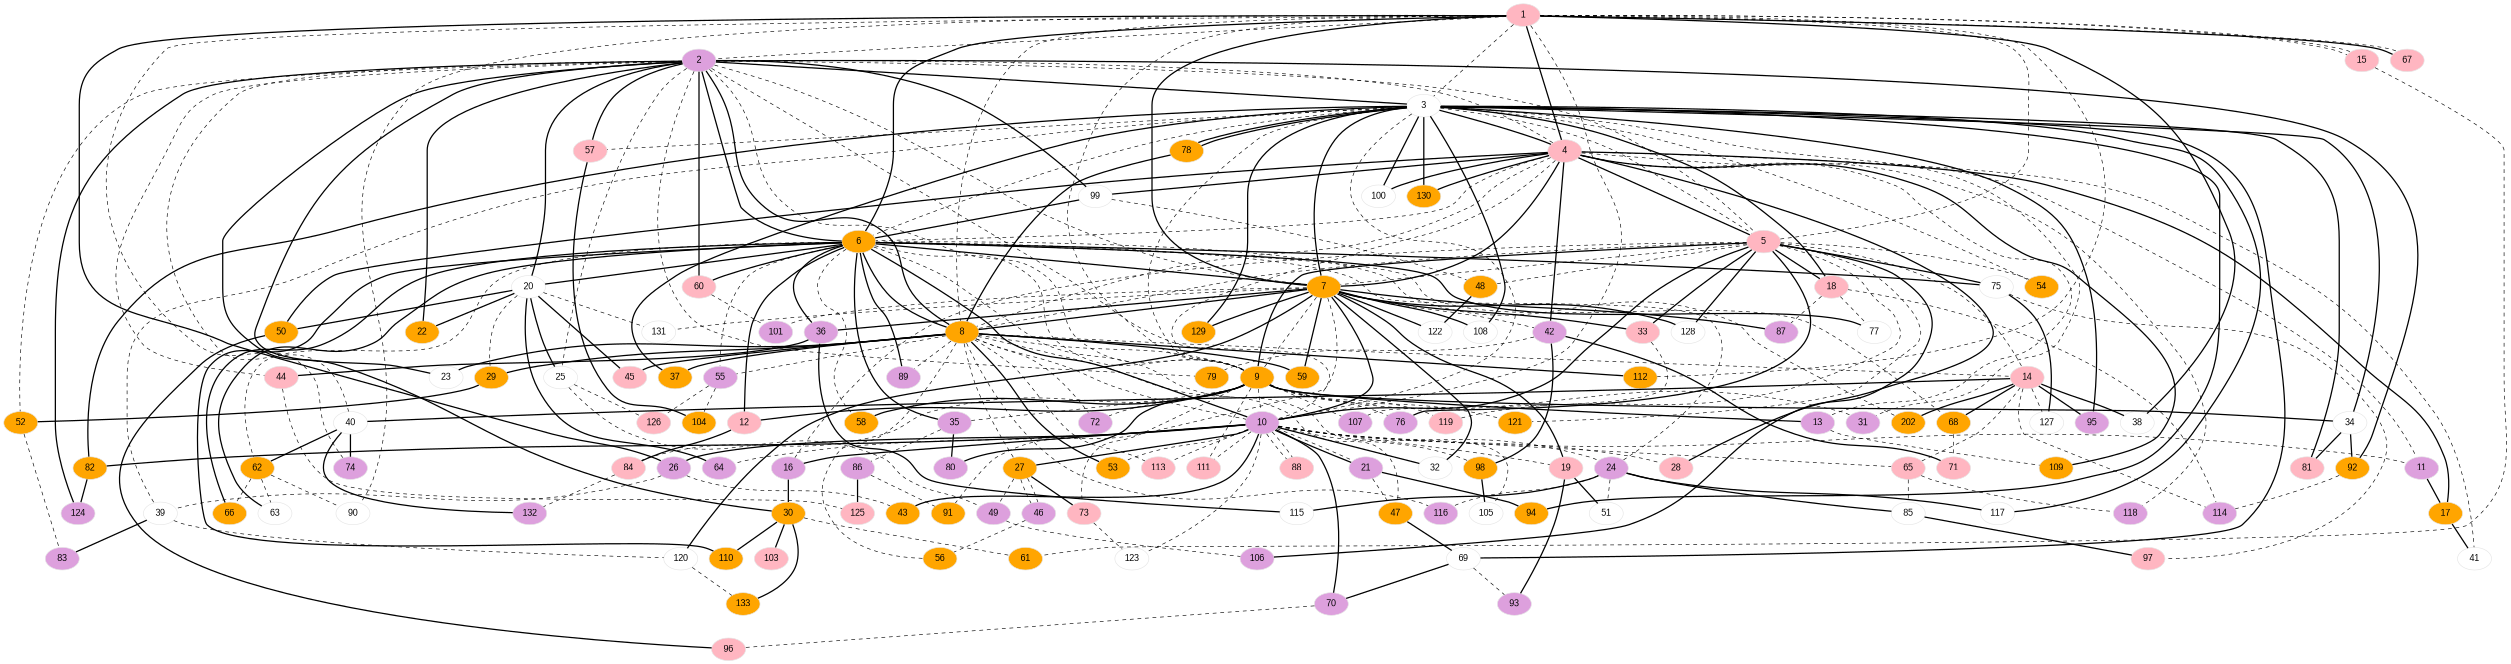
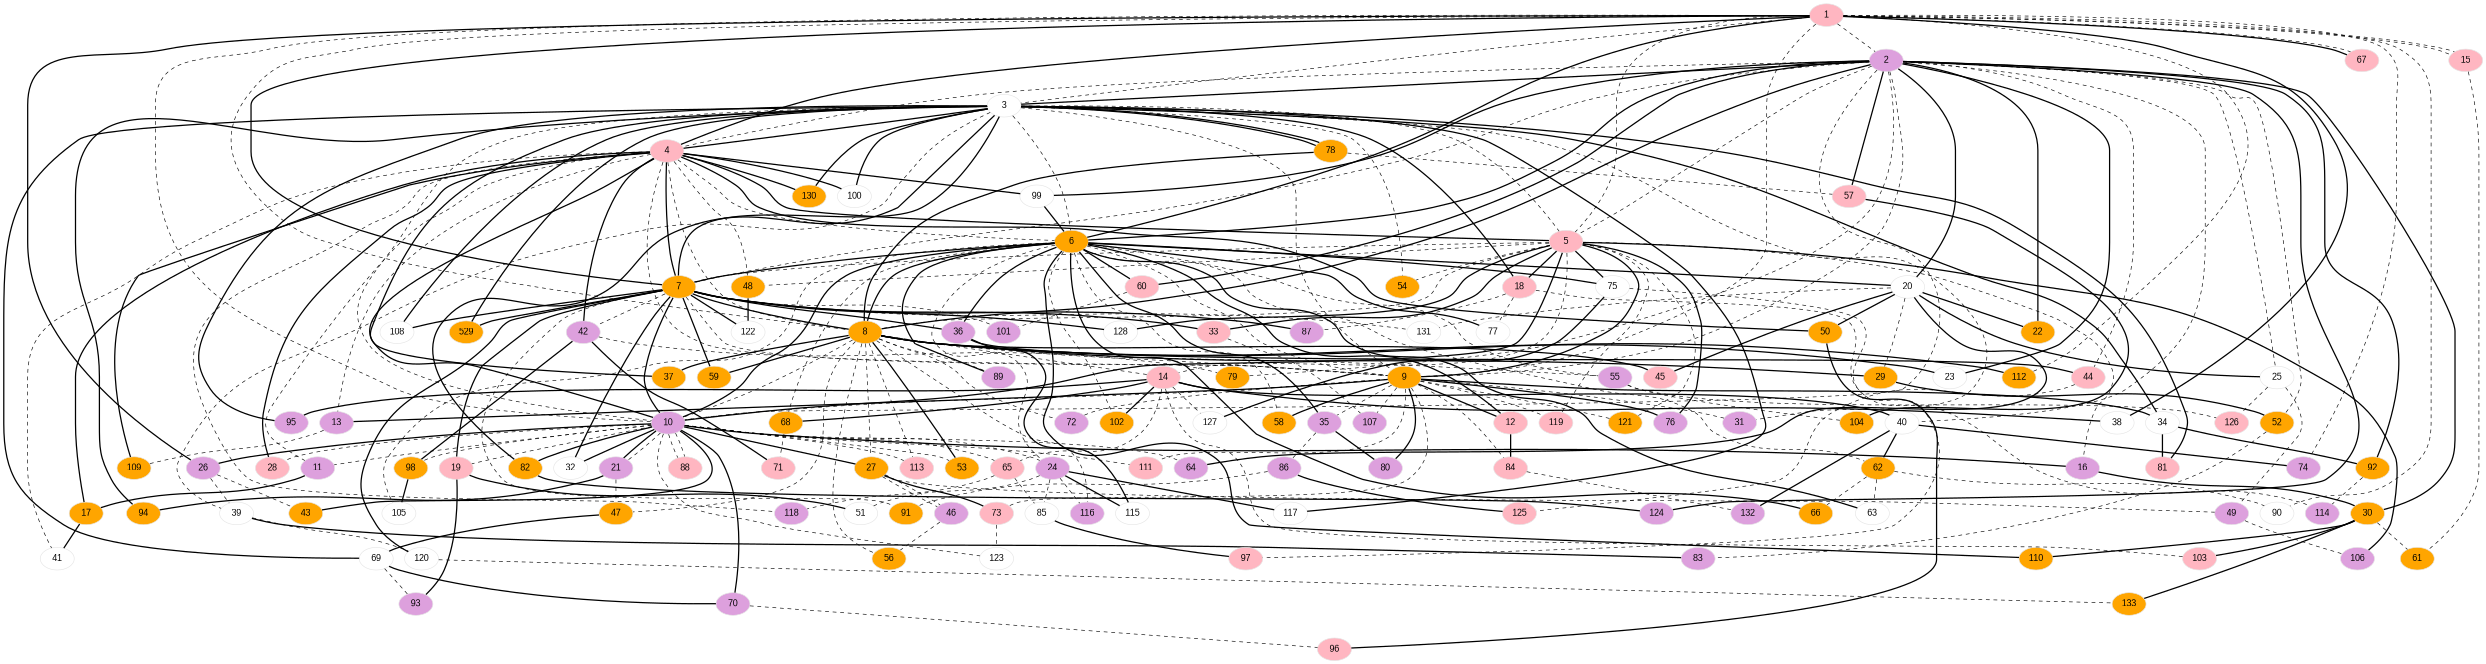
edge "3" -- "57": now "78" -- "57"
edge "99" -- "48": now "4" -- "48"
edge "4" -- "10": added
node "129": label "129" -> "529"
edge "9" -- "76": style dashed -> bold
node "202": label "202" -> "102"
edge "14" -- "114": now "14" -- "103"
edge "24" -- "85": style bold -> dashed
